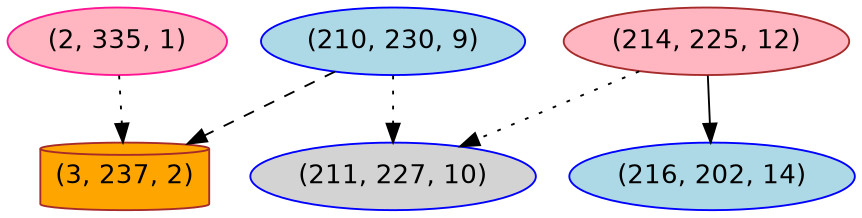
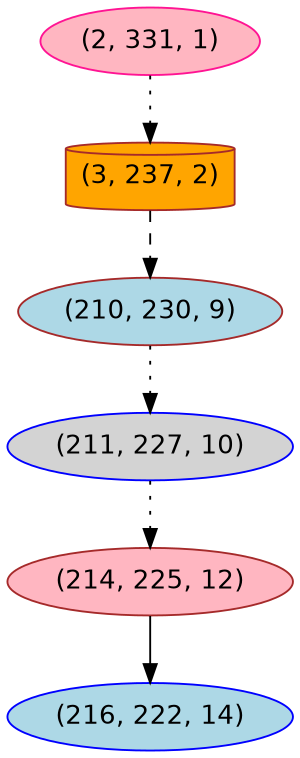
node "(2, 335, 1)": label "(2, 335, 1)" -> "(2, 331, 1)"
node "(210, 230, 9)": color blue -> brown
edge "(210, 230, 9)" -> "(3, 237, 2)": reversed
edge "(214, 225, 12)" -> "(211, 227, 10)": reversed
node "(216, 202, 14)": label "(216, 202, 14)" -> "(216, 222, 14)"
